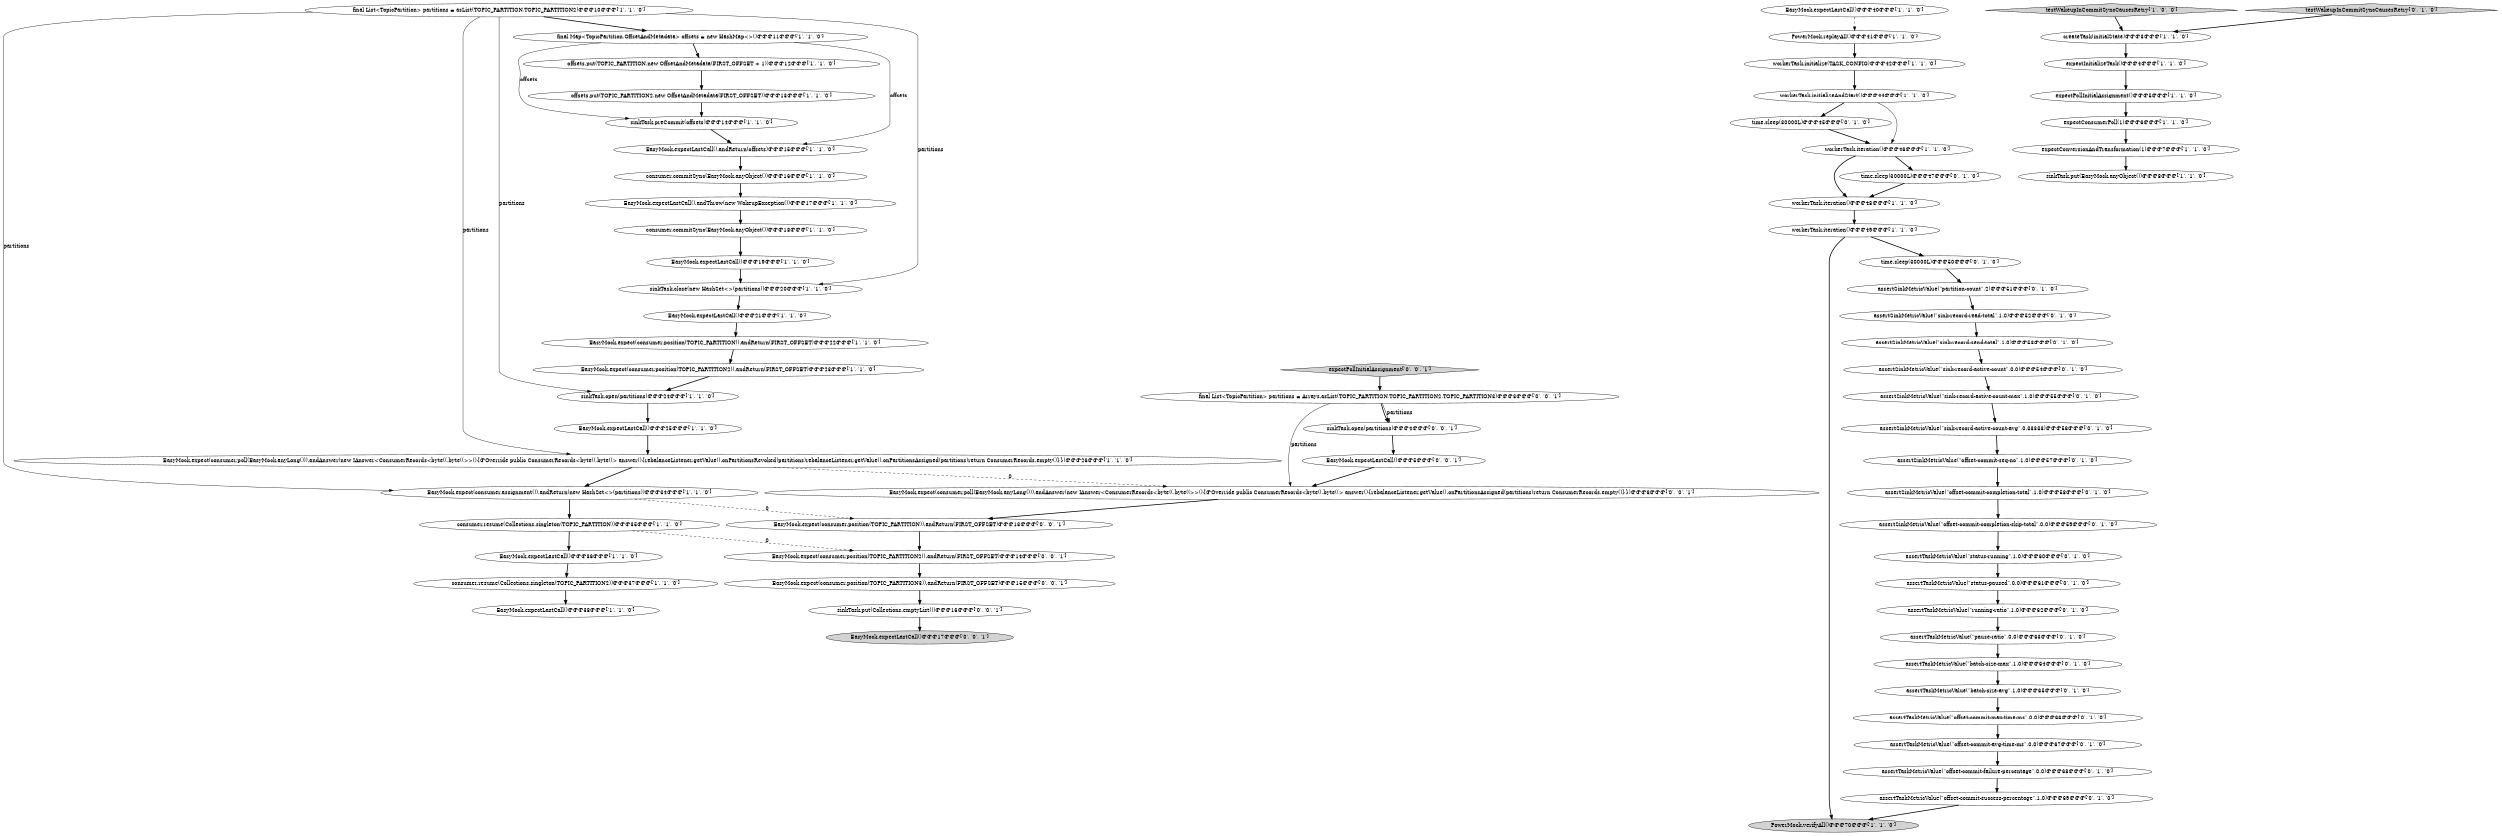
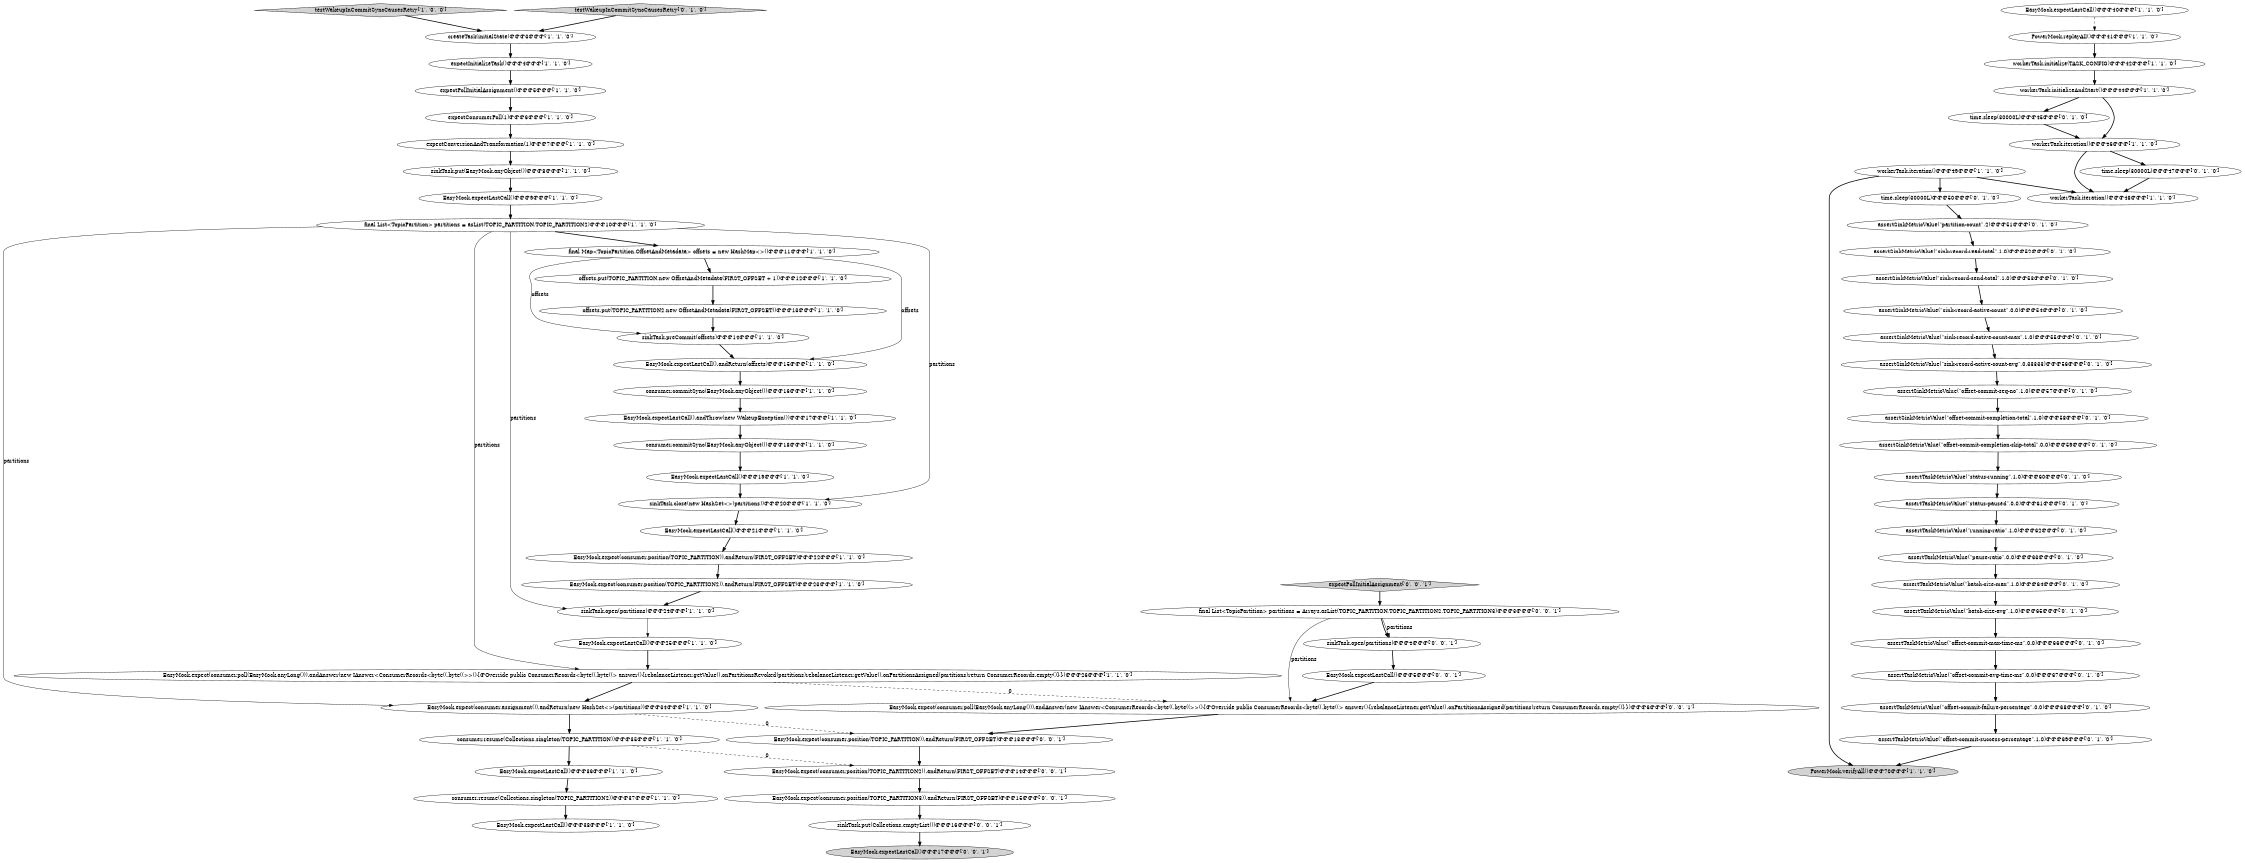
edge "workerTask.initializeAndStart()@@@44@@@['1', '1', '0']" -> "workerTask.iteration()@@@46@@@['1', '1', '0']": style solid -> bold
node "EasyMock.expectLastCall()@@@9@@@['1', '1', '0']": added
edge "workerTask.iteration()@@@48@@@['1', '1', '0']" -> "workerTask.iteration()@@@49@@@['1', '1', '0']": reversed
edge "sinkTask.open(partitions)@@@24@@@['1', '1', '0']" -> "EasyMock.expectLastCall()@@@25@@@['1', '1', '0']": style bold -> solid
